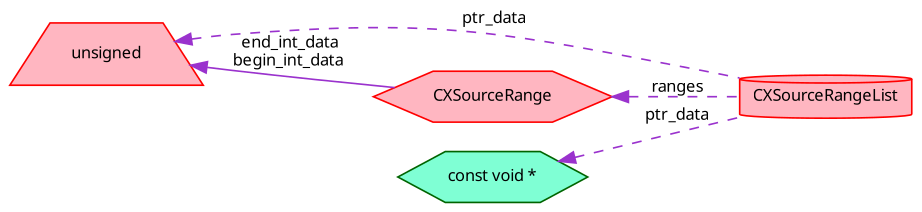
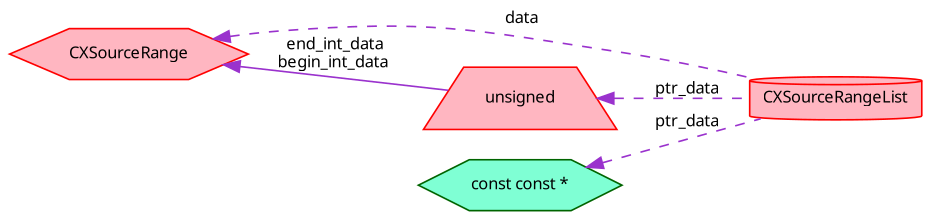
edge "CXSourceRange" -> "unsigned": reversed
edge "CXSourceRangeList" -> "CXSourceRange": label " ranges" -> " data"
node "const void *": label "const void *" -> "const const *"
